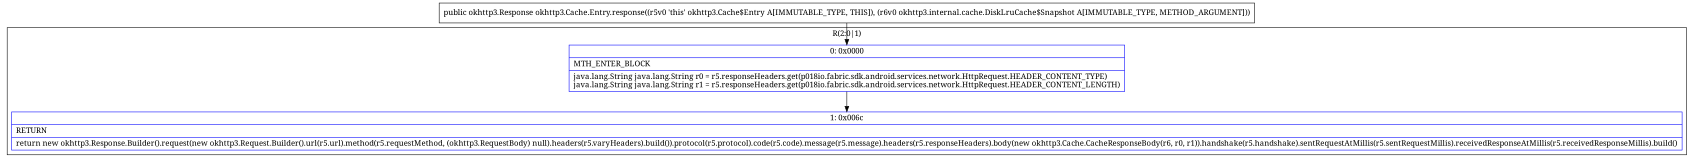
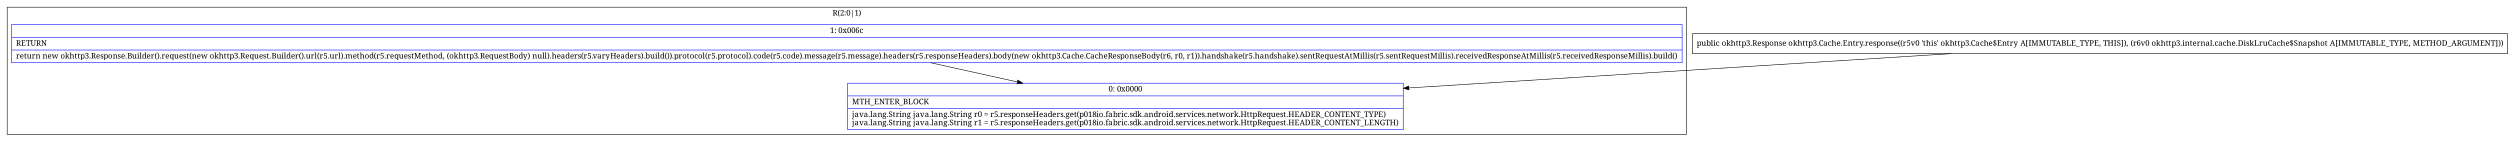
edge "0: 0x0000" -> "1: 0x006c": reversed
